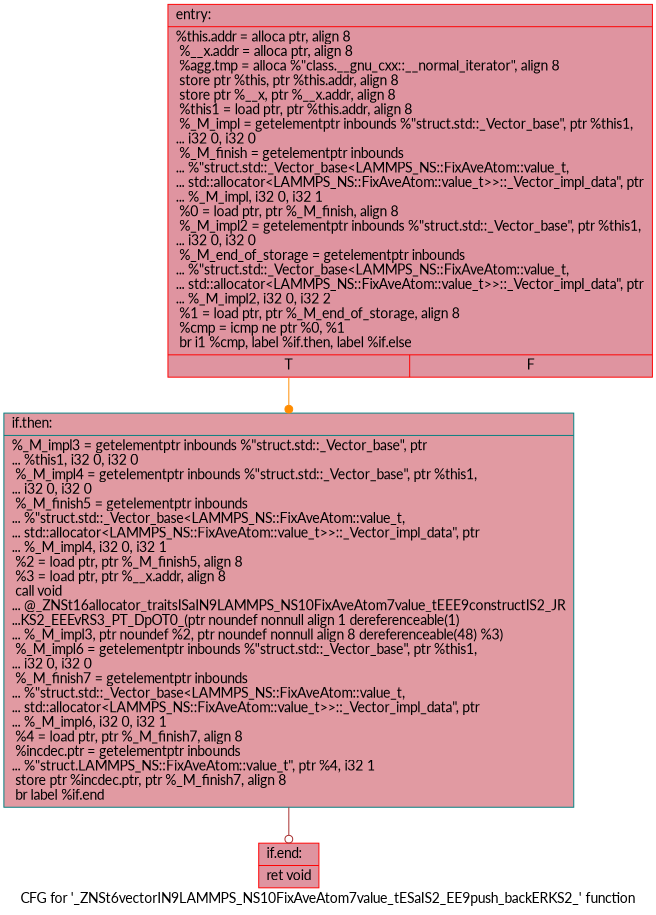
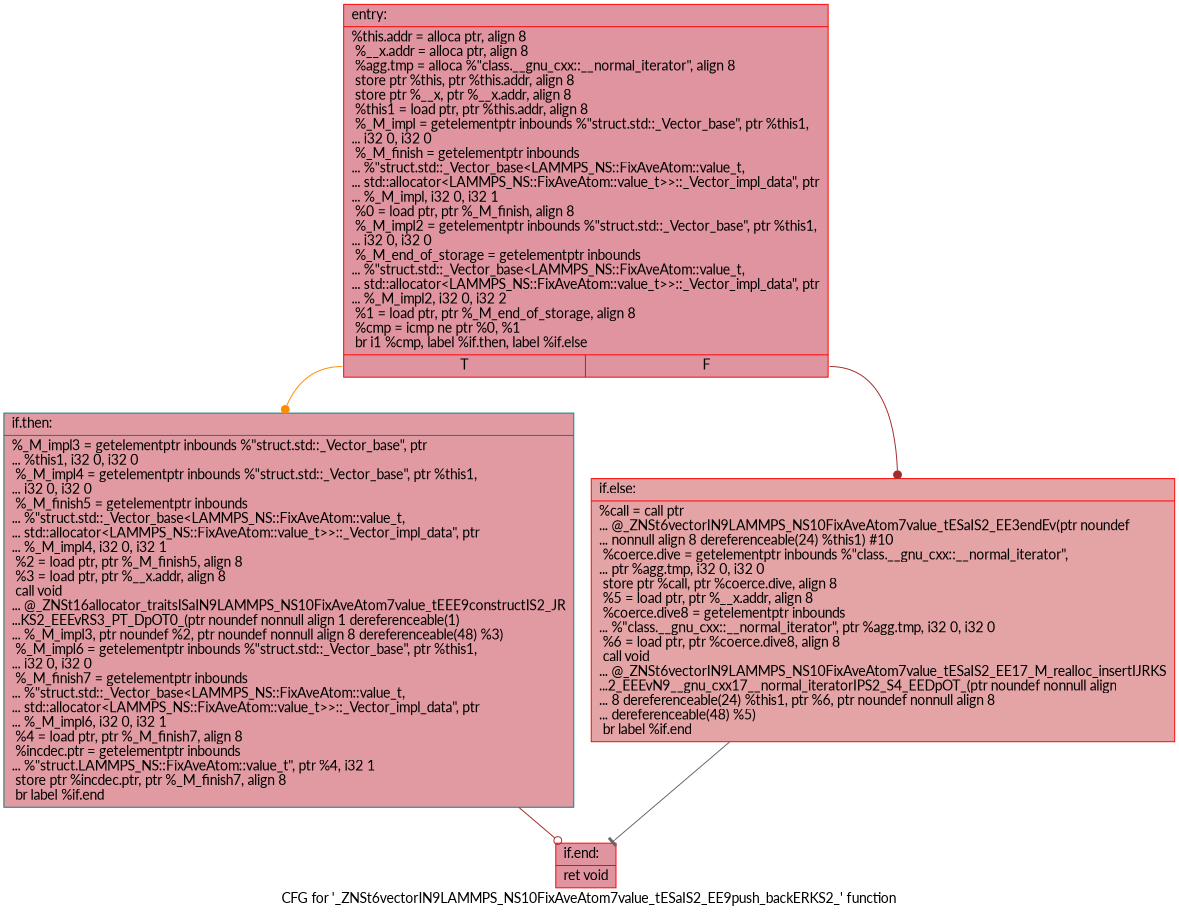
node "if.else:": added
